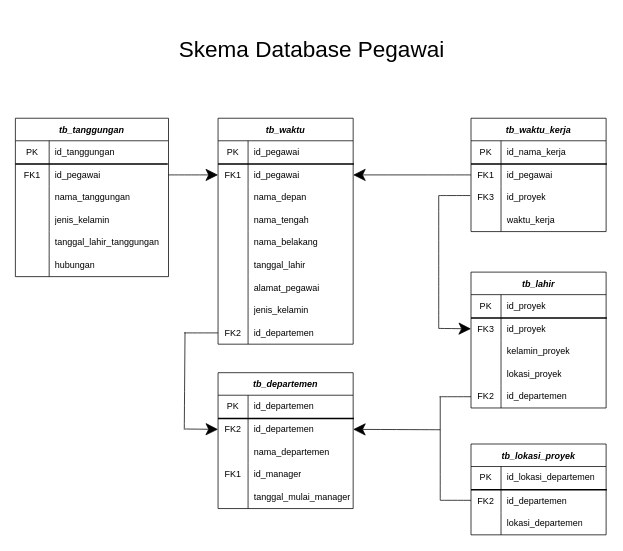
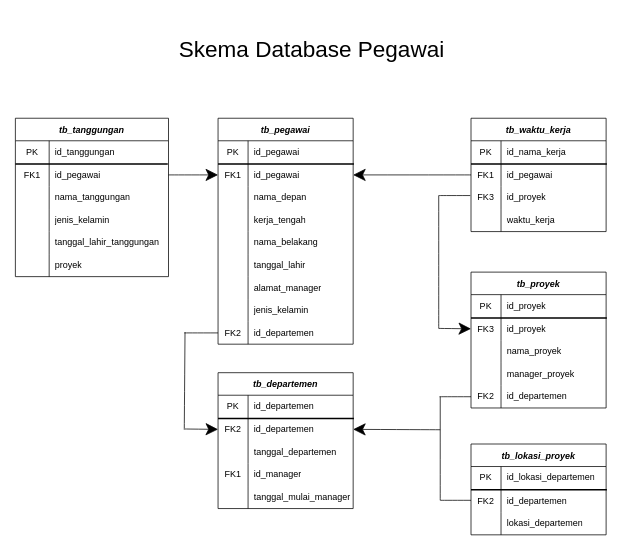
node "tb_waktu": label "tb_waktu" -> "tb_pegawai"
node "nama_tengah": label "nama_tengah" -> "kerja_tengah"
node "hubungan": label "hubungan" -> "proyek"
node "tb_lahir": label "tb_lahir" -> "tb_proyek"
node "alamat_pegawai": label "alamat_pegawai" -> "alamat_manager"
node "kelamin_proyek": label "kelamin_proyek" -> "nama_proyek"
node "lokasi_proyek": label "lokasi_proyek" -> "manager_proyek"
node "nama_departemen": label "nama_departemen" -> "tanggal_departemen"
